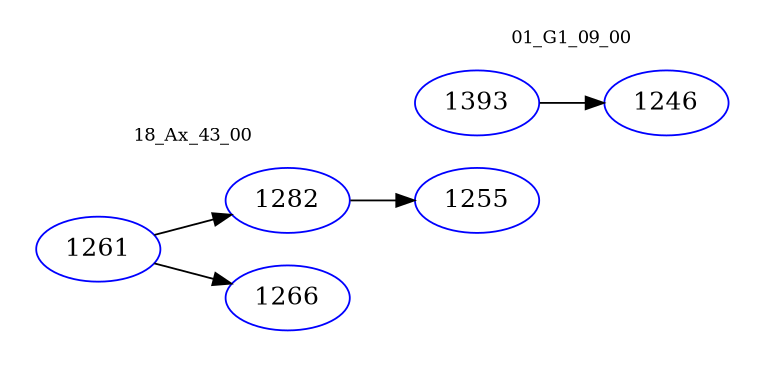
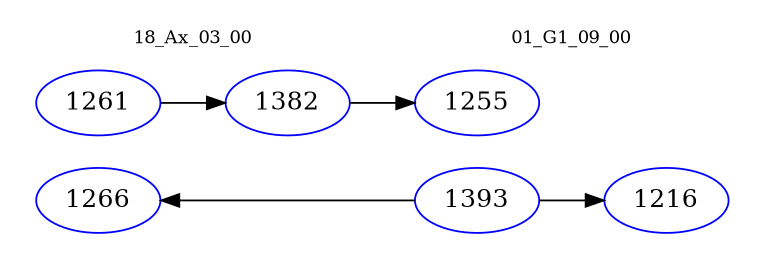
node "1246": label "1246" -> "1216"
cluster "18_Ax_43_00": label "18_Ax_43_00" -> "18_Ax_03_00"
node "1282": label "1282" -> "1382"
edge "1261" -> "1266": now "1393" -> "1266"
